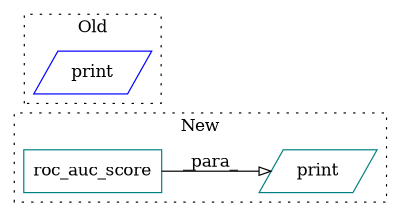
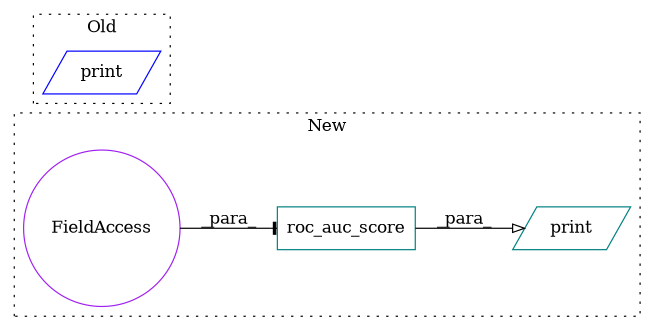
node "FieldAccess": added
